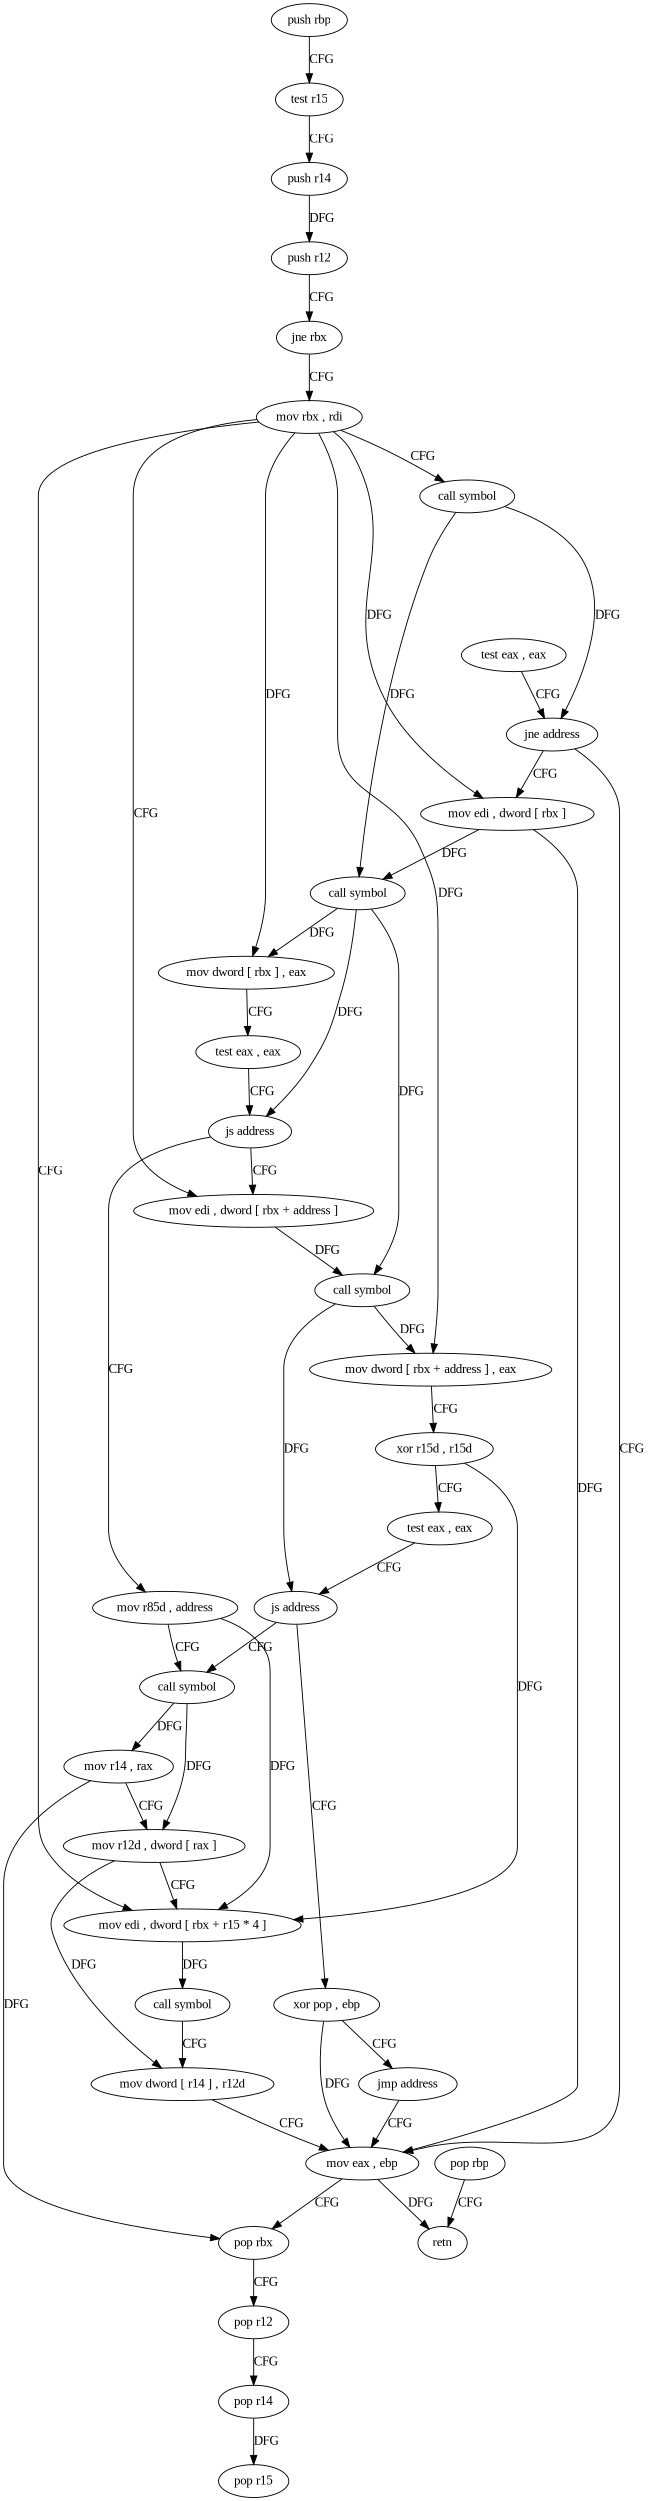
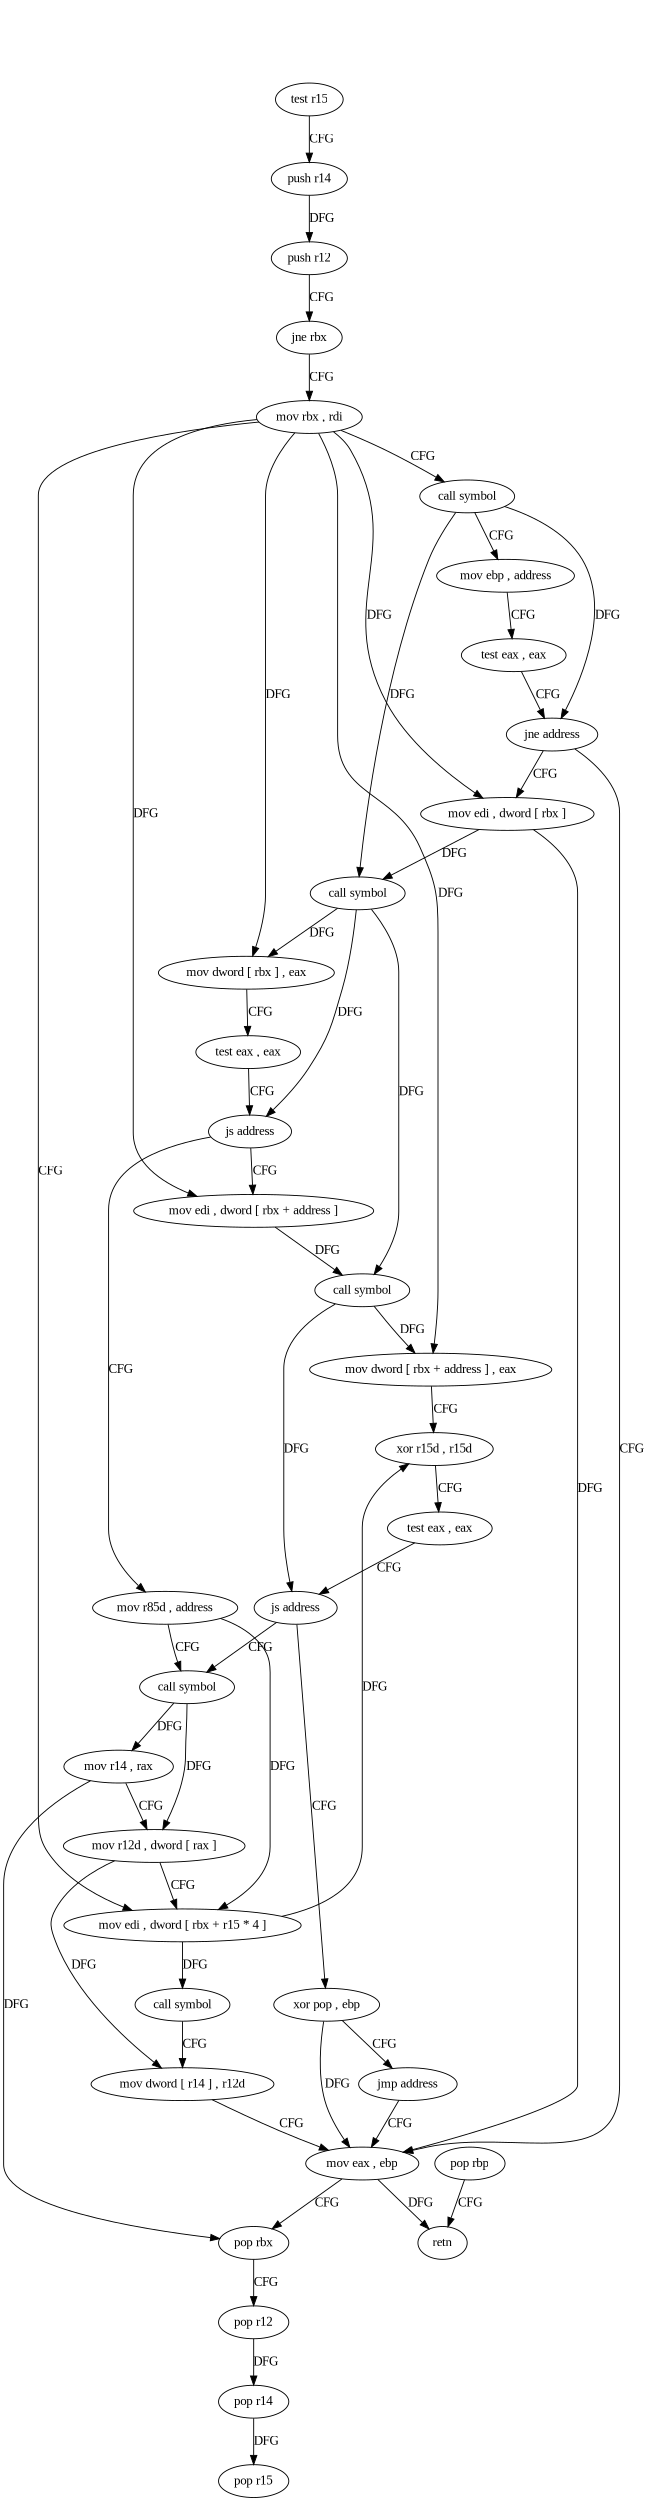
node "push rbp": removed
node "mov ebp , address": added
edge "mov rbx , rdi" -> "mov edi , dword [ rbx + address ]": label "CFG" -> "DFG"
edge "xor r15d , r15d" -> "mov edi , dword [ rbx + r15 * 4 ]": reversed
edge "pop r12" -> "pop r14": label "CFG" -> "DFG"
